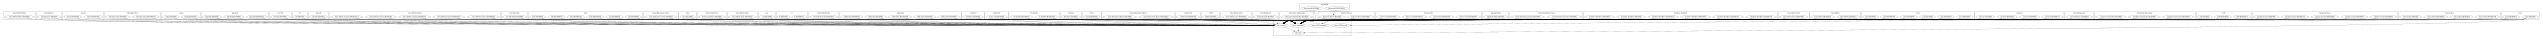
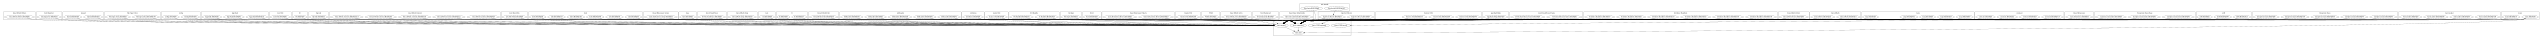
node "Iterator::Util::BEGIN@15": removed
node "Carp::BEGIN@398": removed
